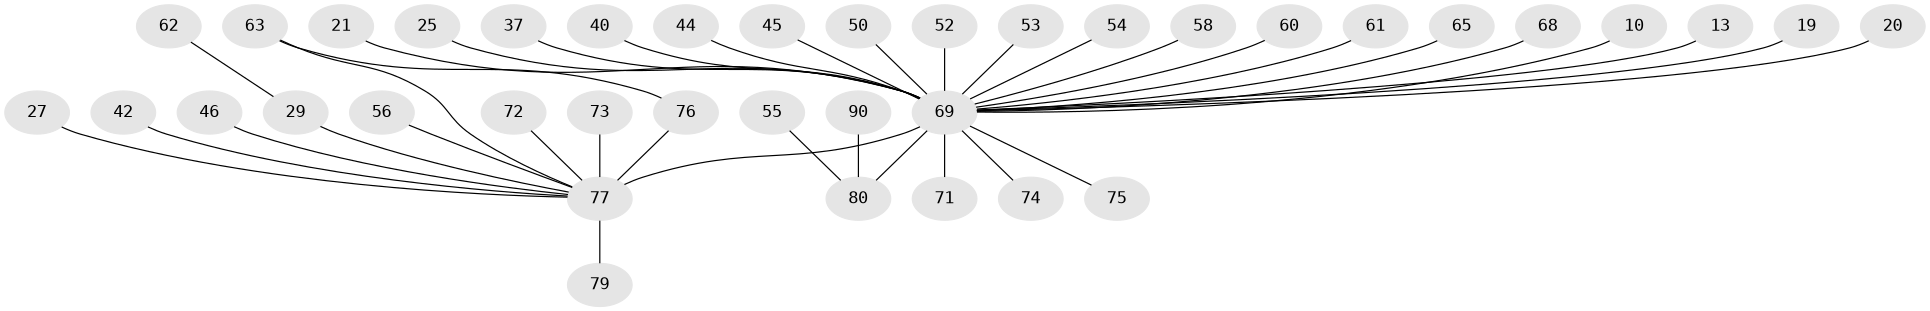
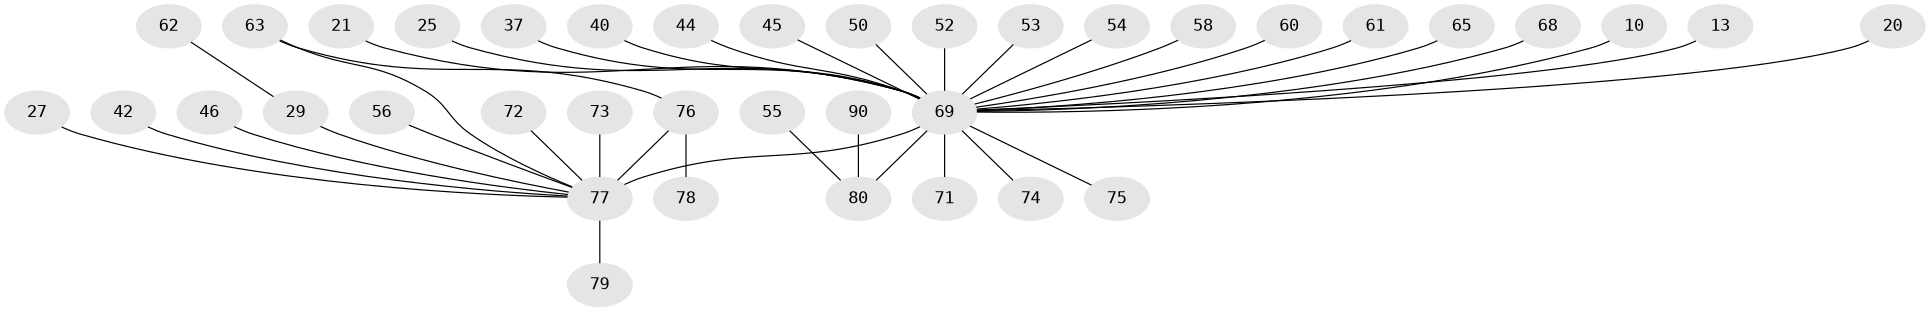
node "19": removed
node "78": added
